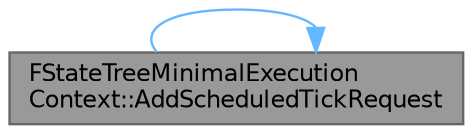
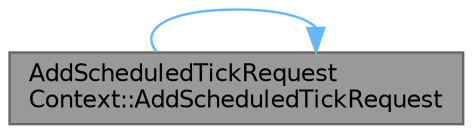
node "FStateTreeMinimalExecution Context::AddScheduledTickRequest": label "FStateTreeMinimalExecution Context::AddScheduledTickRequest" -> "AddScheduledTickRequest Context::AddScheduledTickRequest"
